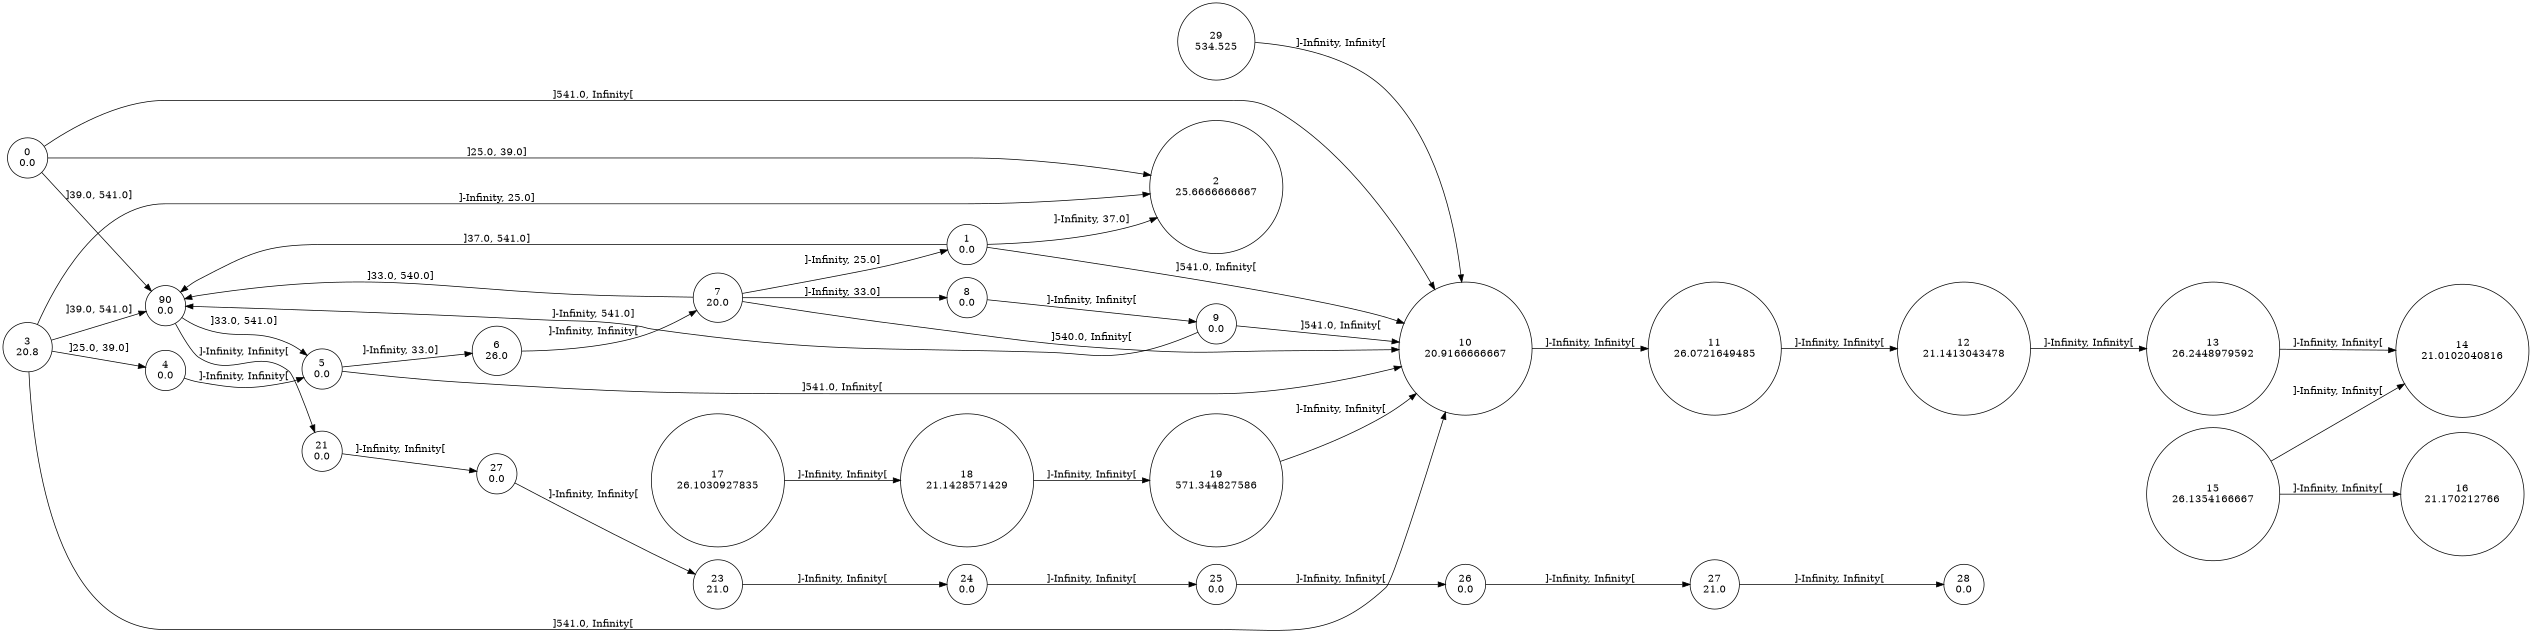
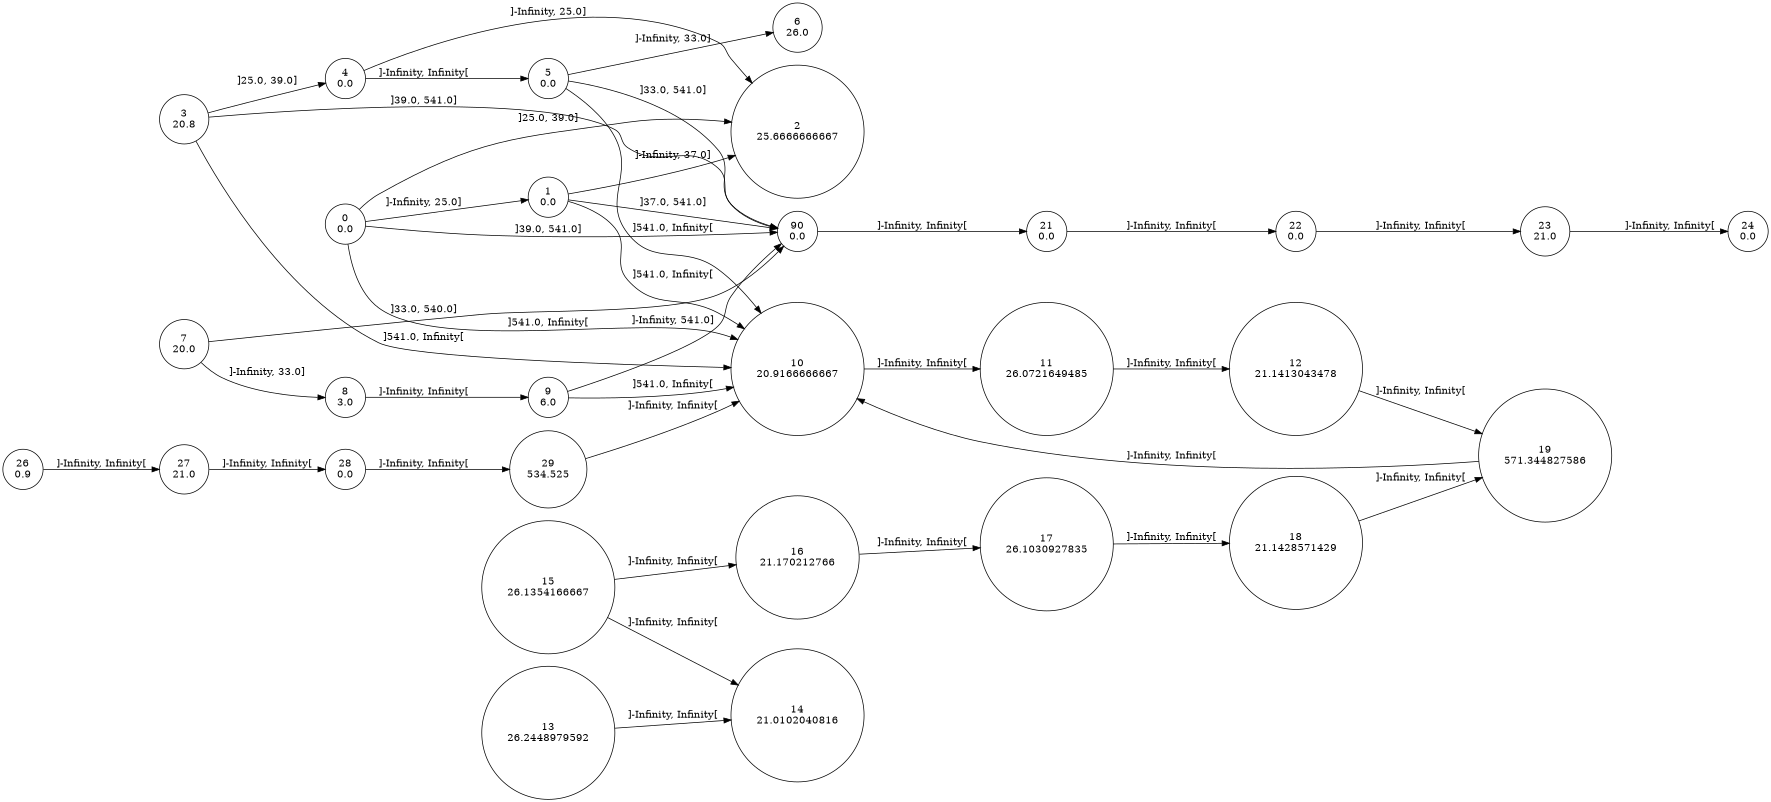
edge "3 20.8" -> "2 25.6666666667": now "4 0.0" -> "2 25.6666666667"
edge "7 20.0" -> "1 0.0": now "0 0.0" -> "1 0.0"
node "8 0.0": label "8 0.0" -> "8 3.0"
node "9 0.0": label "9 0.0" -> "9 6.0"
edge "90 0.0" -> "5 0.0": reversed
edge "6 26.0" -> "7 20.0": removed, label "]-Infinity, Infinity["
edge "7 20.0" -> "10 20.9166666667": removed, label "]540.0, Infinity["
edge "12 21.1413043478" -> "13 26.2448979592": now "12 21.1413043478" -> "19 571.344827586"
edge "28 0.0" -> "29 534.525": added, label "]-Infinity, Infinity["
node "27 0.0": label "27 0.0" -> "22 0.0"
edge "16 21.170212766" -> "17 26.1030927835": added, label "]-Infinity, Infinity["
node "25 0.0": removed
node "26 0.0": label "26 0.0" -> "26 0.9"
